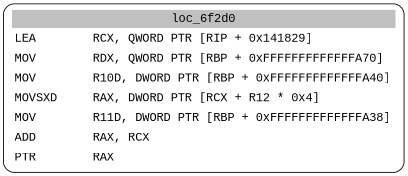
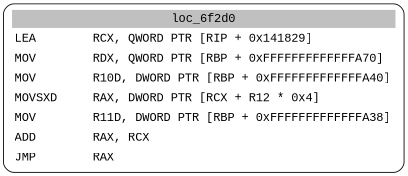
node "loc_6f2d0": text "PTR        RAX" -> "JMP        RAX"
